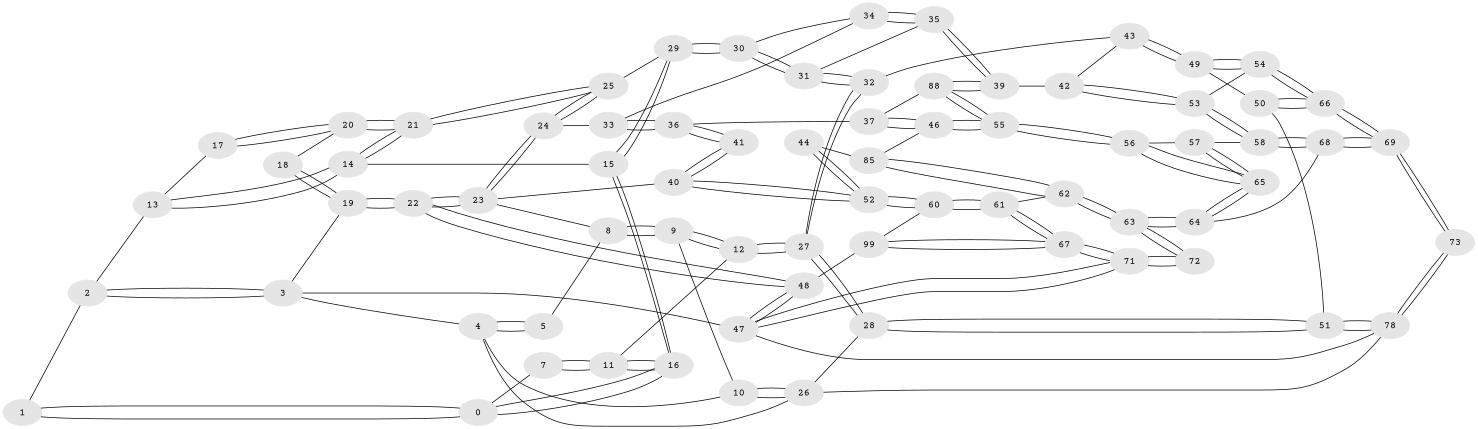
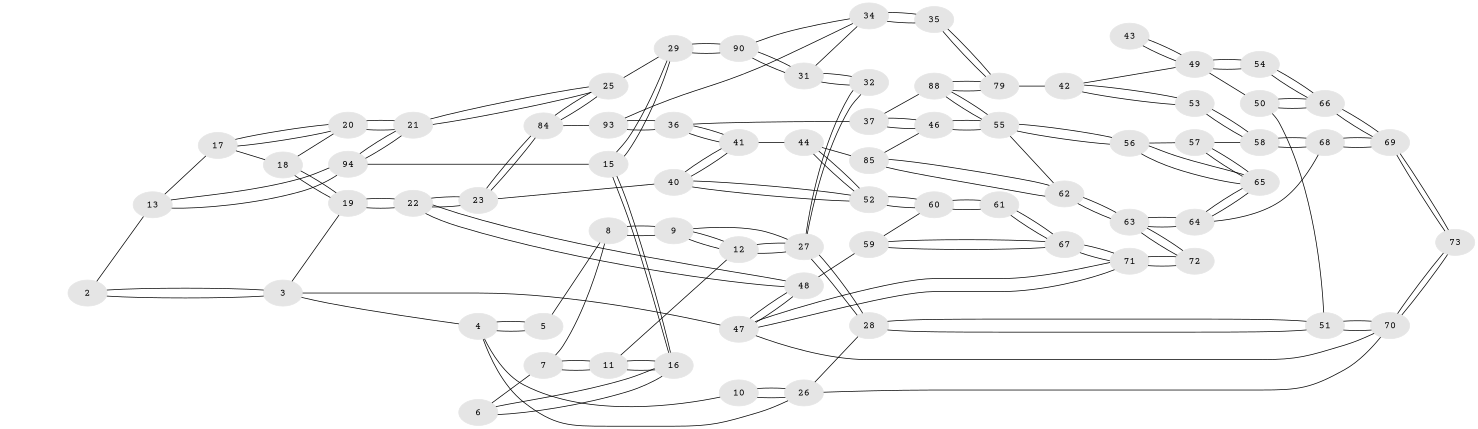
node "30": label "30" -> "90"
edge "35" -- "31": now "34" -- "31"
edge "43" -- "32": removed
edge "43" -- "42": now "49" -- "42"
node "39": label "39" -> "79"
edge "54" -- "53": removed
node "33": label "33" -> "93"
node "24": label "24" -> "84"
edge "41" -- "44": added
edge "17" -- "18": added
node "14": label "14" -> "94"
edge "62" -- "61": now "62" -- "55"
edge "23" -- "8": now "7" -- "8"
node "99": label "99" -> "59"
edge "9" -- "10": now "9" -- "27"
node "78": label "78" -> "70"
node "1": removed
node "0": label "0" -> "6"
